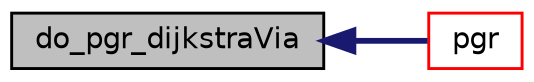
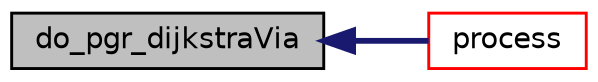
node "pgr": label "pgr" -> "process"
